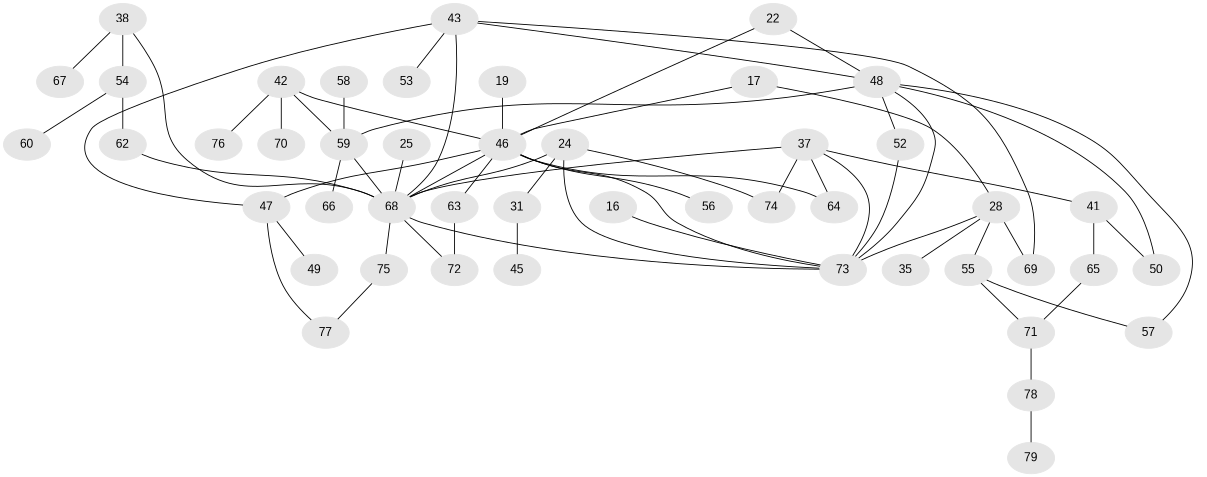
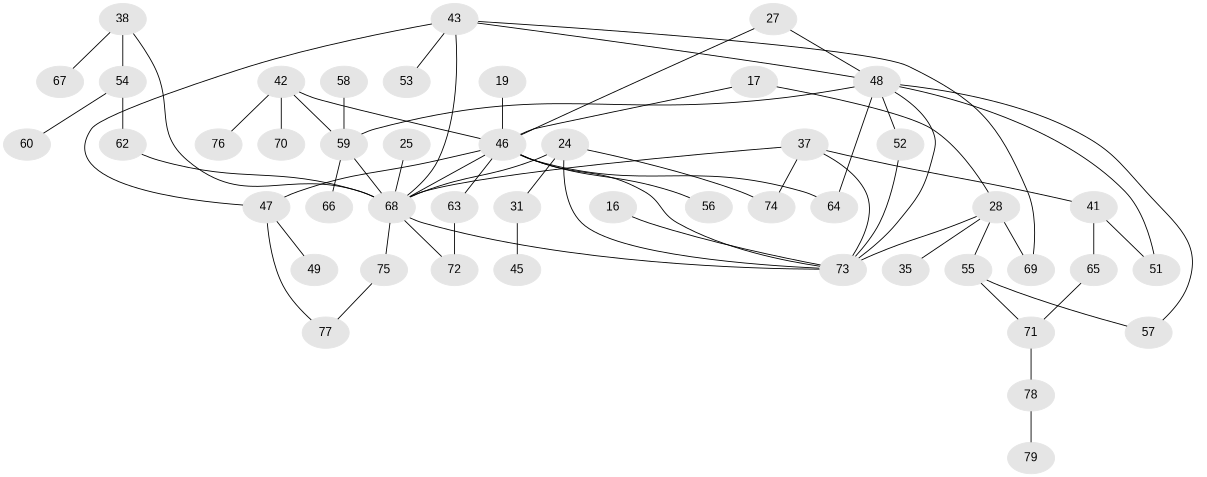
node "22": label "22" -> "27"
edge "37" -- "64": now "48" -- "64"
node "50": label "50" -> "51"
